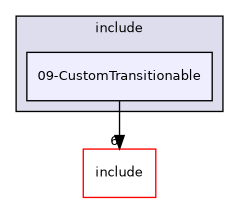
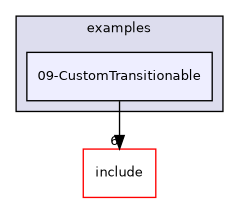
cluster "include": label "include" -> "examples"
